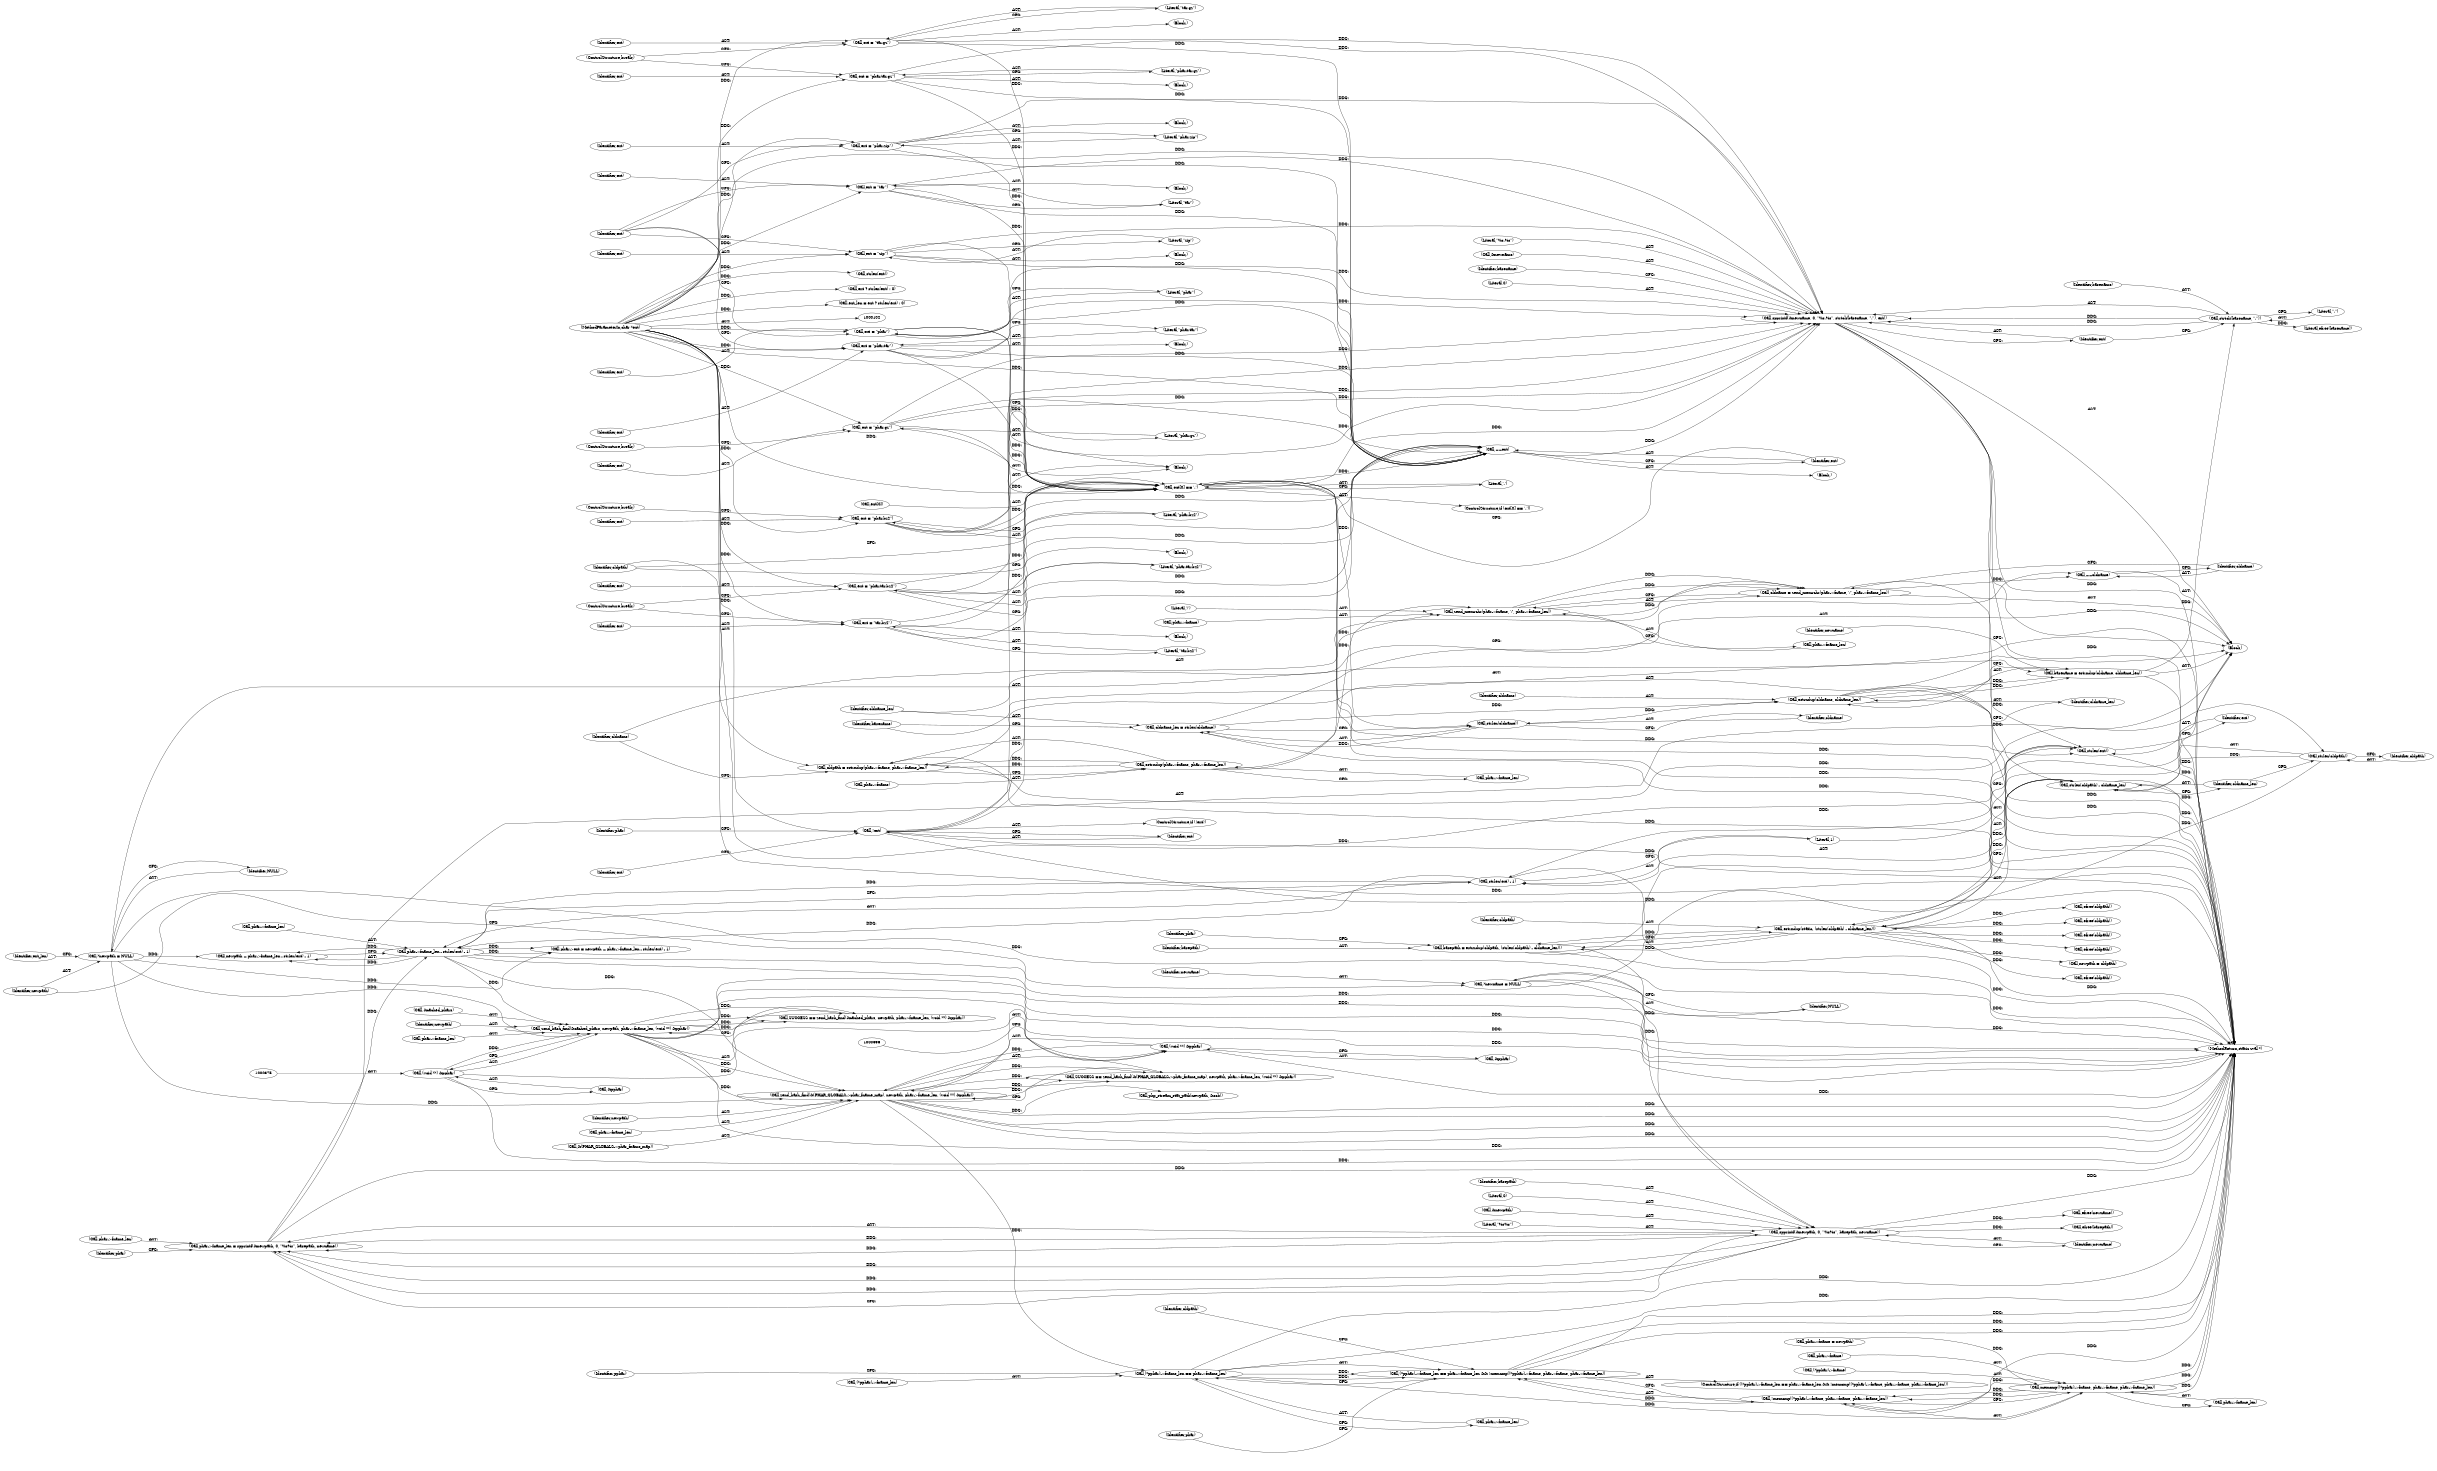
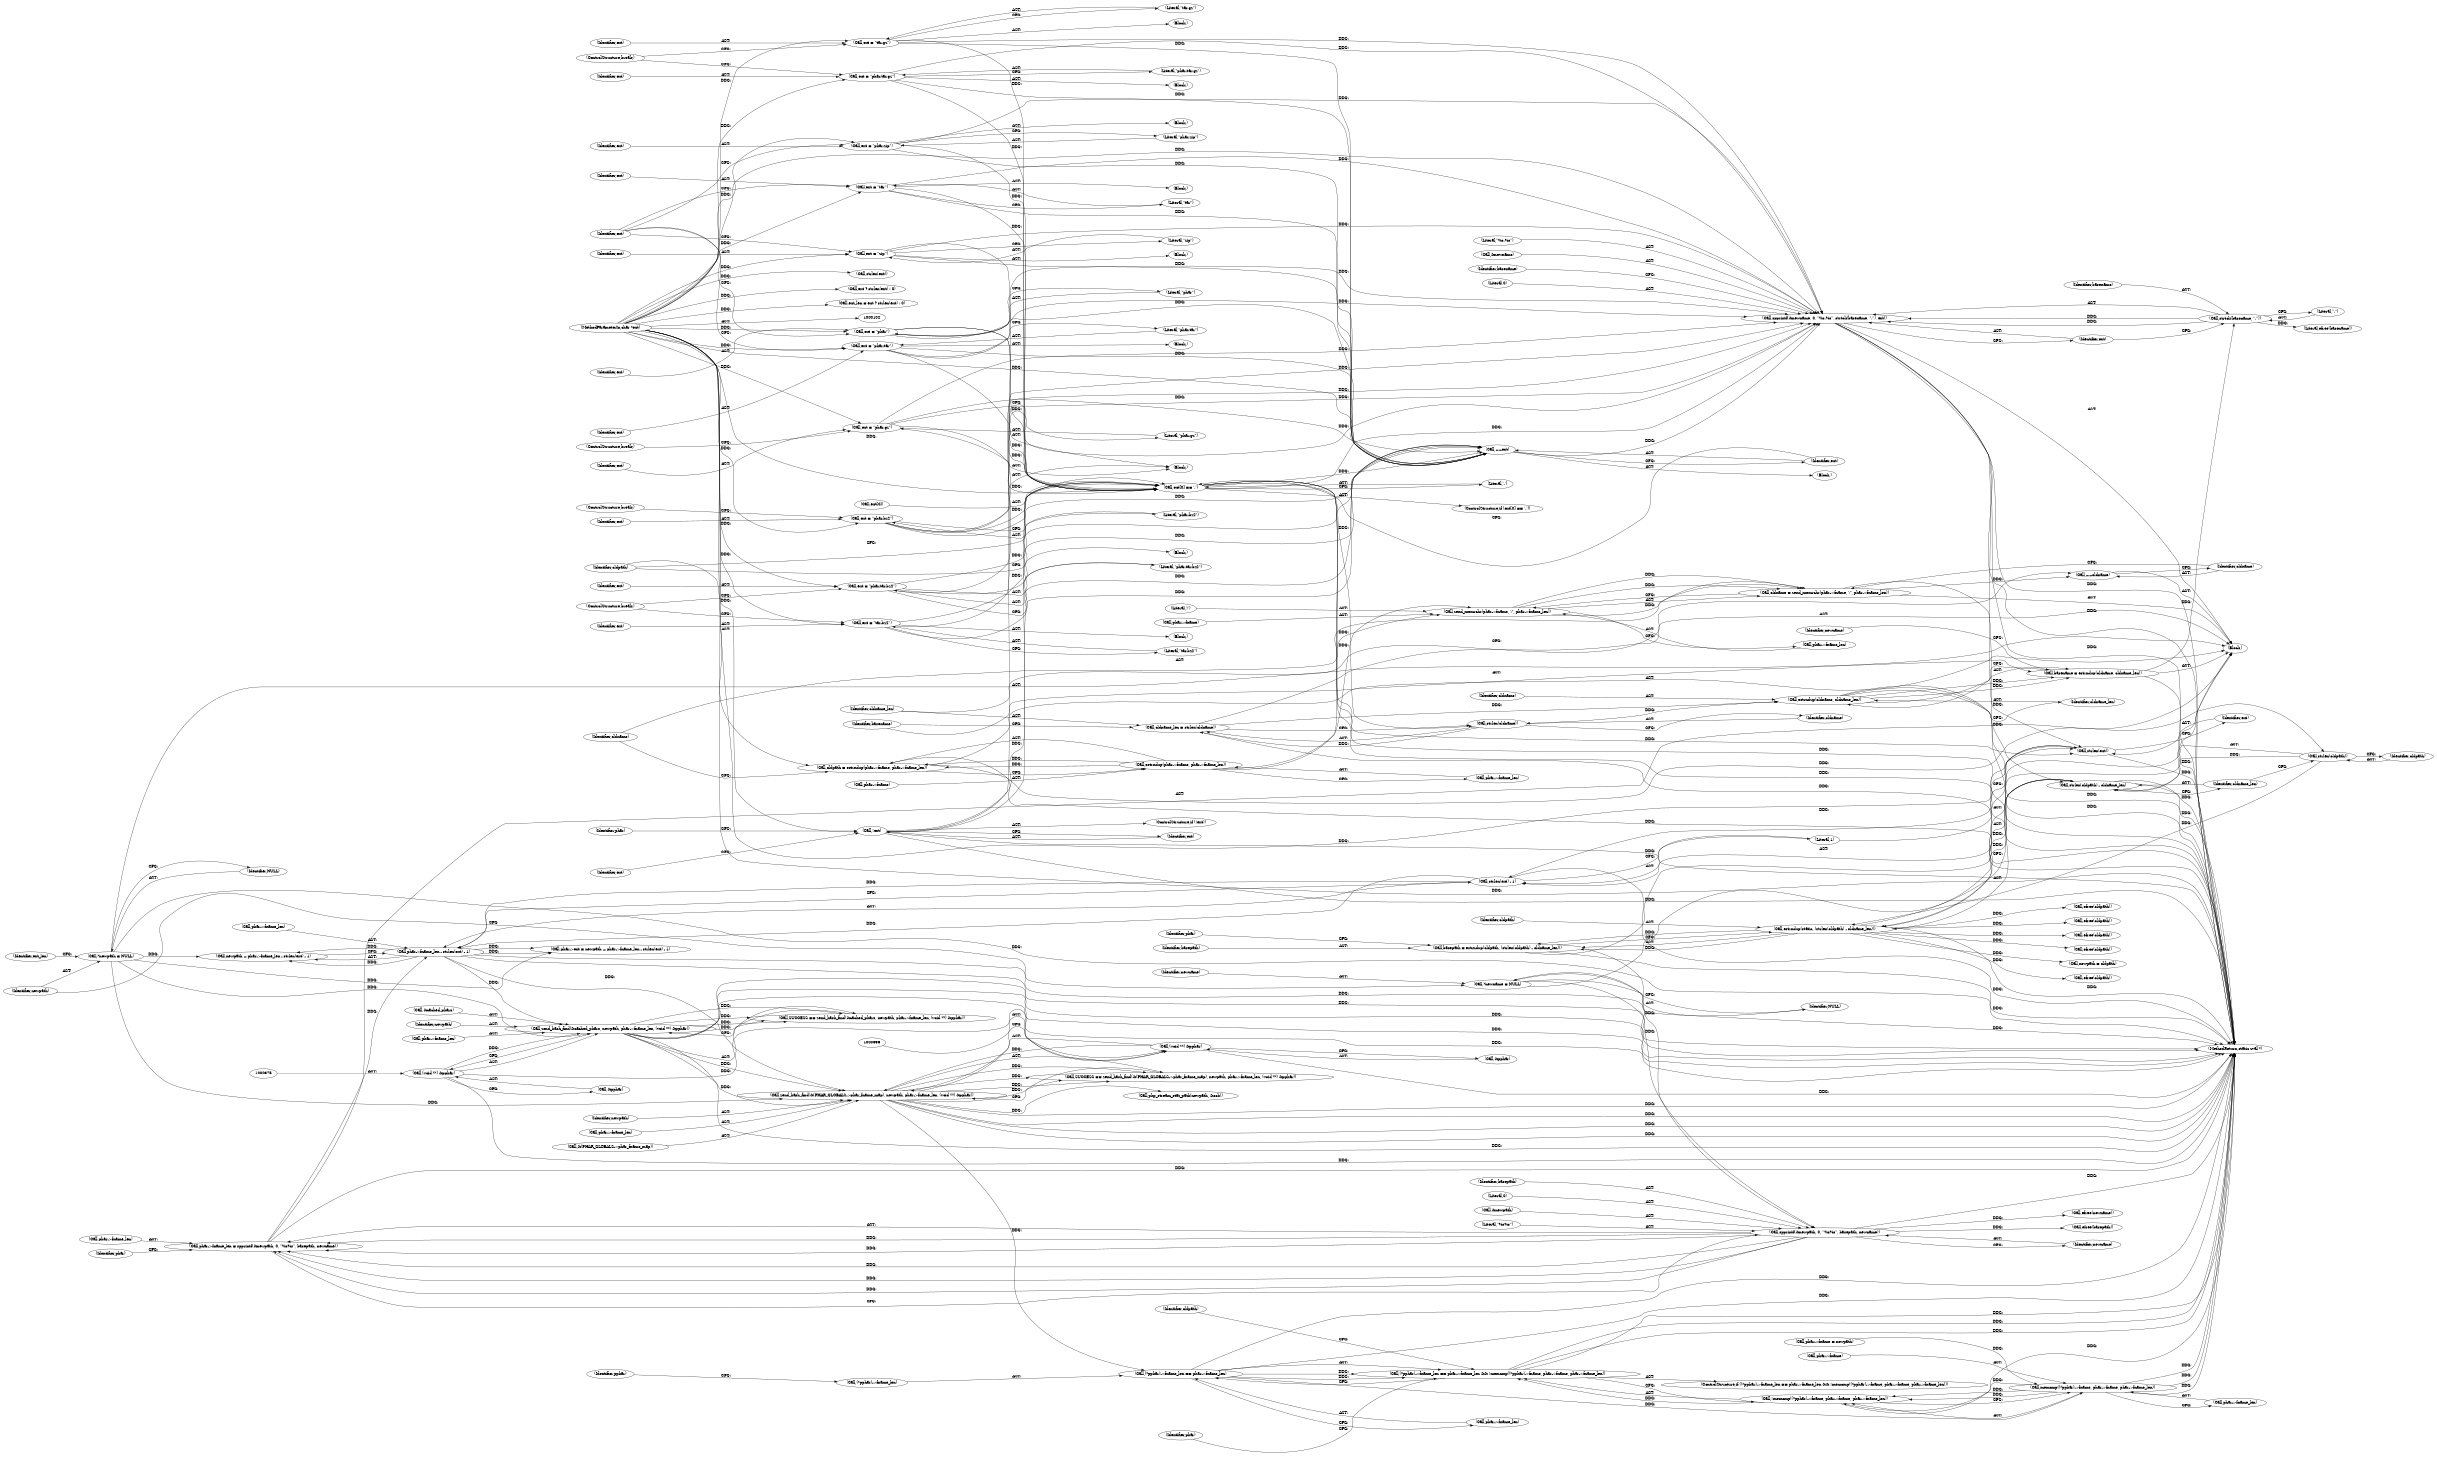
node "(Call,(*pphar)->fname)": removed
edge "(Identifier,pphar)" -> "(Call,(*pphar)->fname_len == phar->fname_len)": now "(Identifier,pphar)" -> "(Call,(*pphar)->fname_len)"
